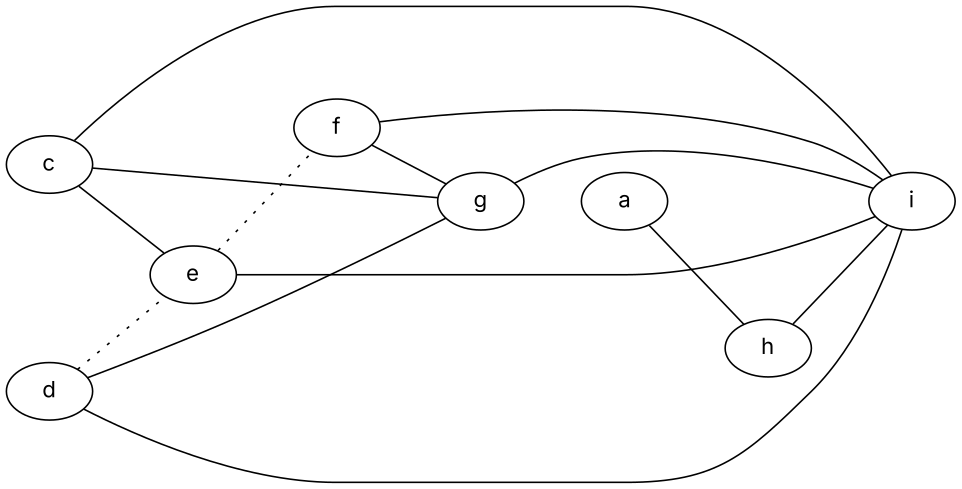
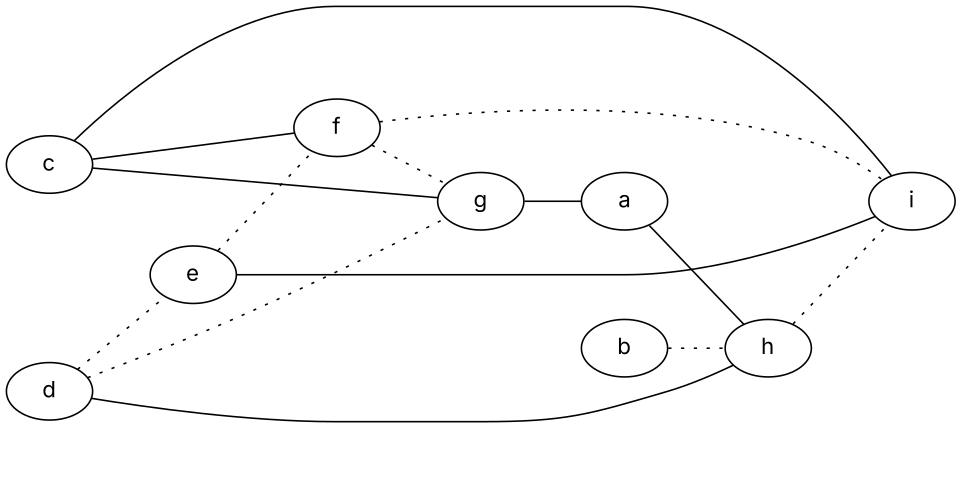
edge "f" -- "i": style solid -> dotted
edge "g" -- "i": now "g" -- "a"
edge "f" -- "g": style solid -> dotted
edge "c" -- "e": now "c" -- "f"
edge "i" -- "h": style solid -> dotted
edge "g" -- "d": style solid -> dotted
node "b": added
edge "i" -- "d": now "h" -- "d"
